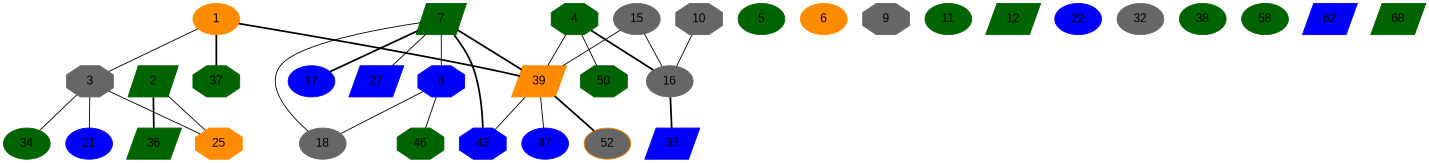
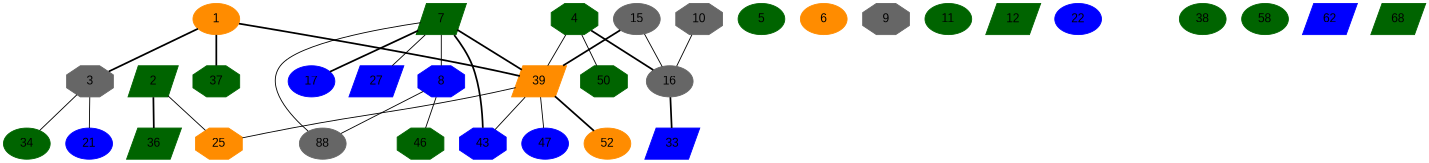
node "32": removed
edge "15" -- "39": style solid -> bold
edge "1" -- "3": style solid -> bold
edge "3" -- "25": now "39" -- "25"
node "18": label "18" -> "88"
node "52": fillcolor gray40 -> darkorange
